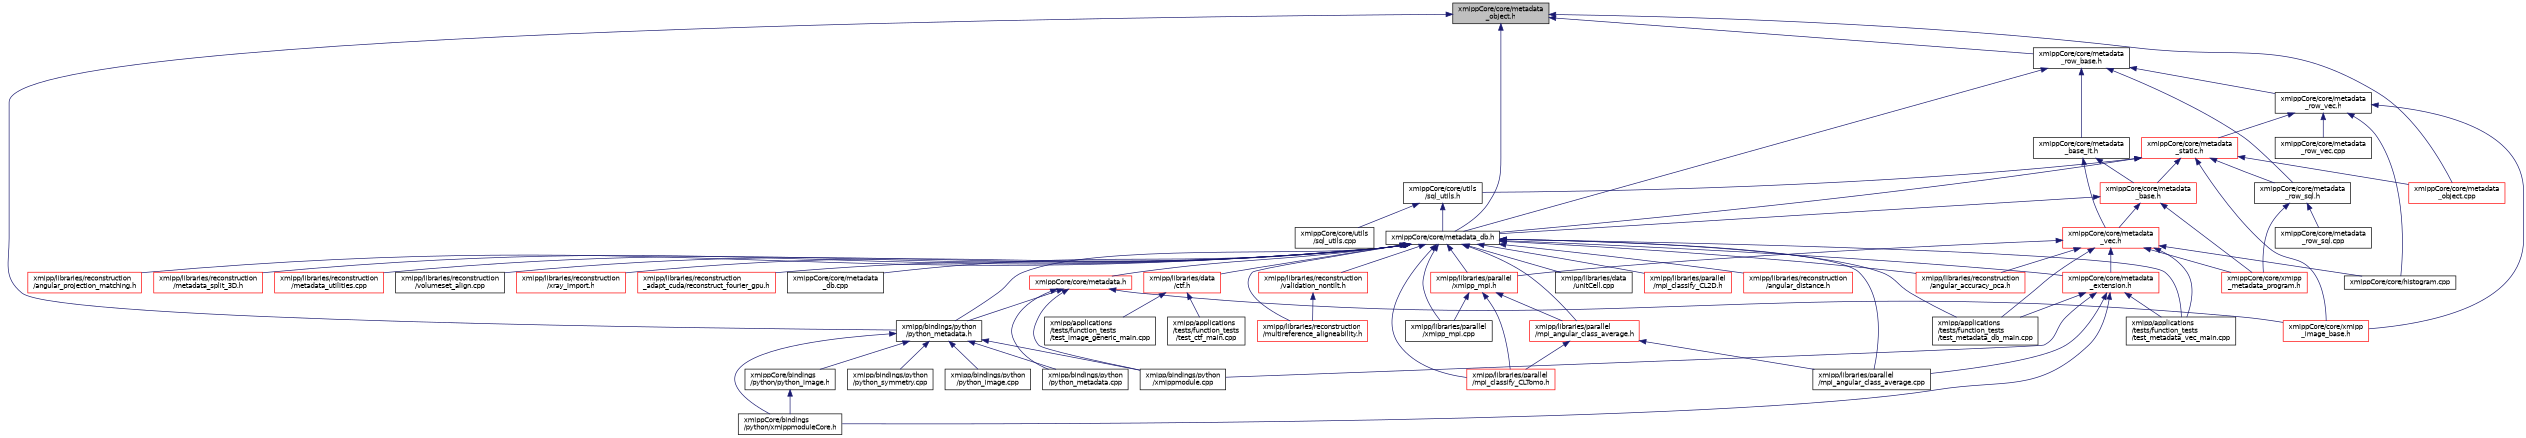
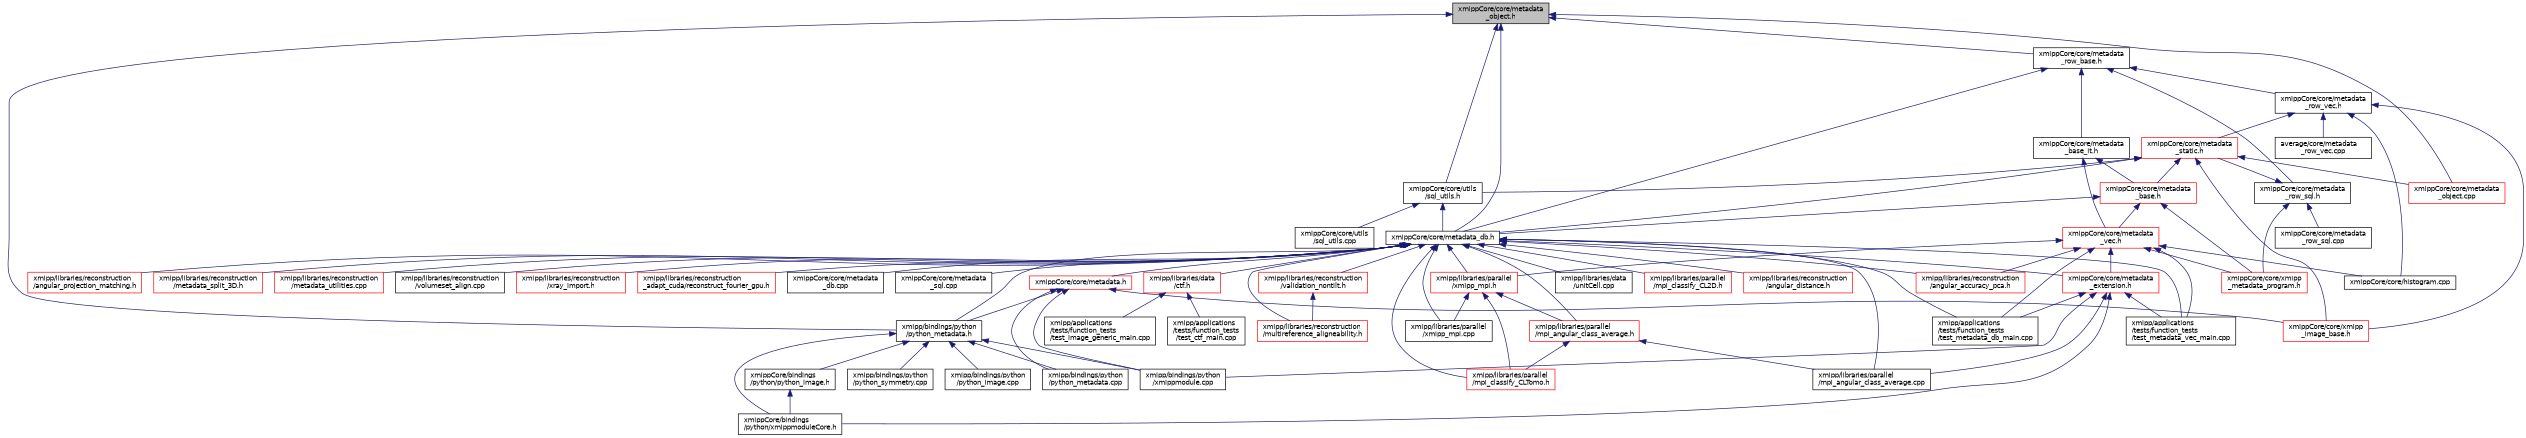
edge "xmippCore/core/utils /sql_utils.h" -> "xmippCore/core/metadata _object.h": added
node "xmippCore/core/metadata _row_vec.cpp": label "xmippCore/core/metadata _row_vec.cpp" -> "average/core/metadata _row_vec.cpp"
edge "xmippCore/core/metadata _row_sql.h" -> "xmippCore/core/metadata _static.h": reversed
node "xmippCore/core/metadata _sql.cpp": added
